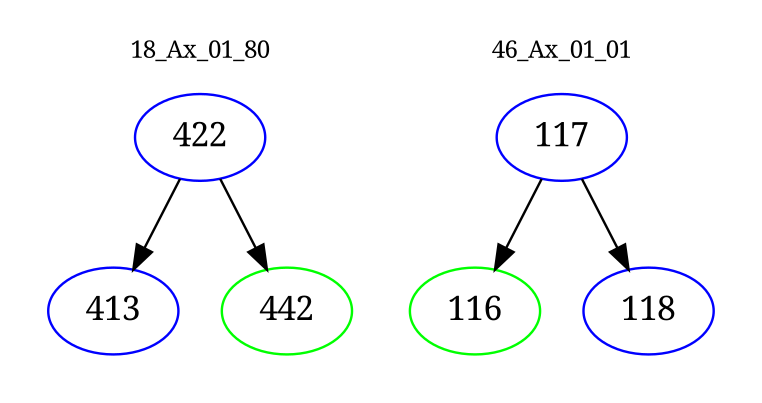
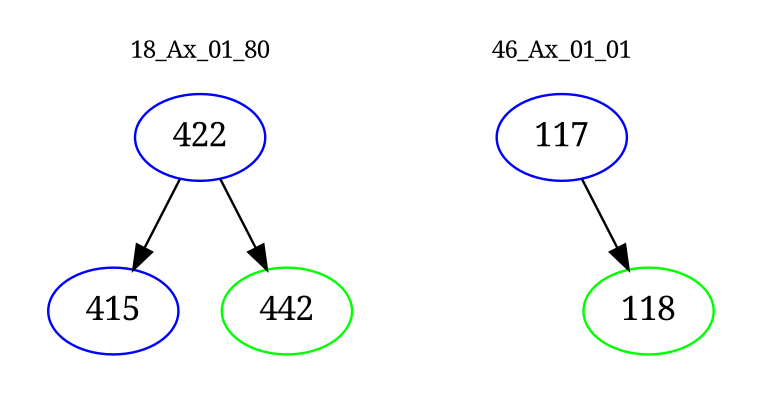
node "413": label "413" -> "415"
node "116": removed
node "118": color blue -> green
